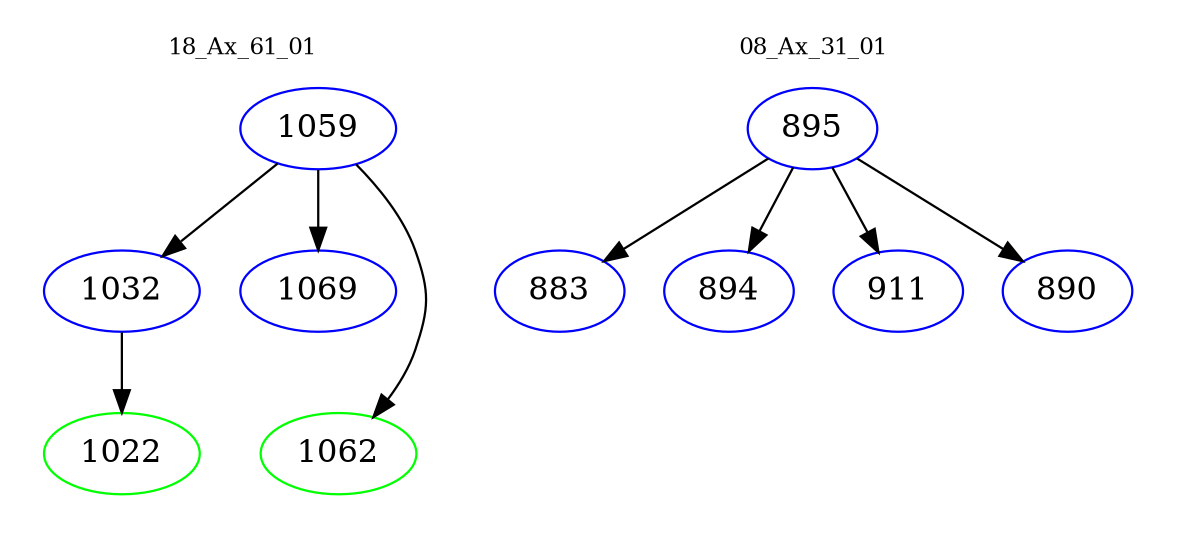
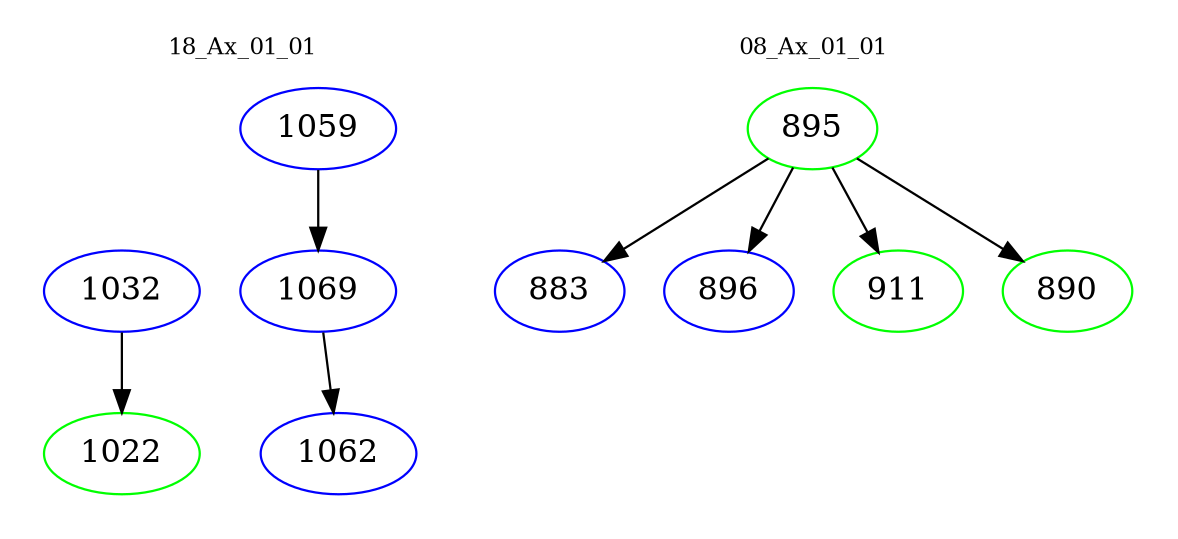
cluster "18_Ax_61_01": label "18_Ax_61_01" -> "18_Ax_01_01"
cluster "08_Ax_31_01": label "08_Ax_31_01" -> "08_Ax_01_01"
node "895": color blue -> green
edge "1059" -> "1032": removed
edge "1059" -> "1062": now "1069" -> "1062"
node "894": label "894" -> "896"
node "911": color blue -> green
node "890": color blue -> green
node "1062": color green -> blue
